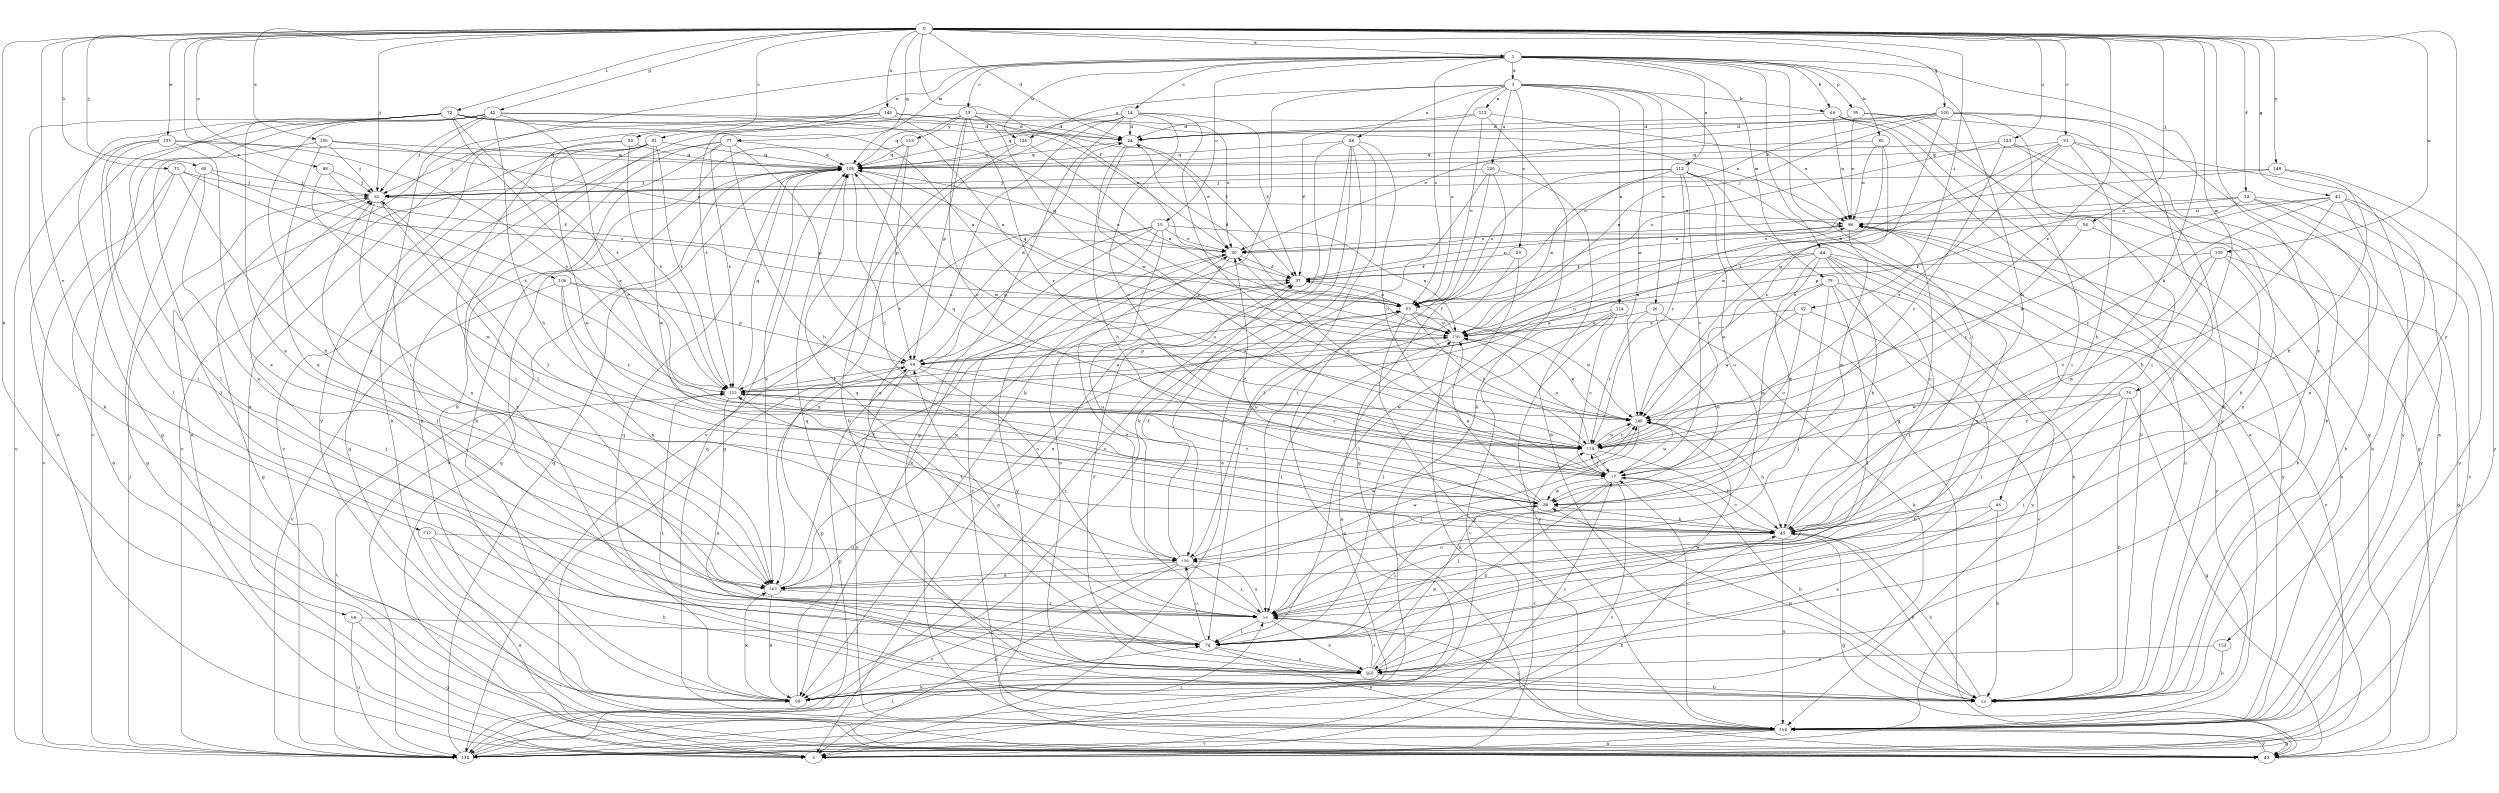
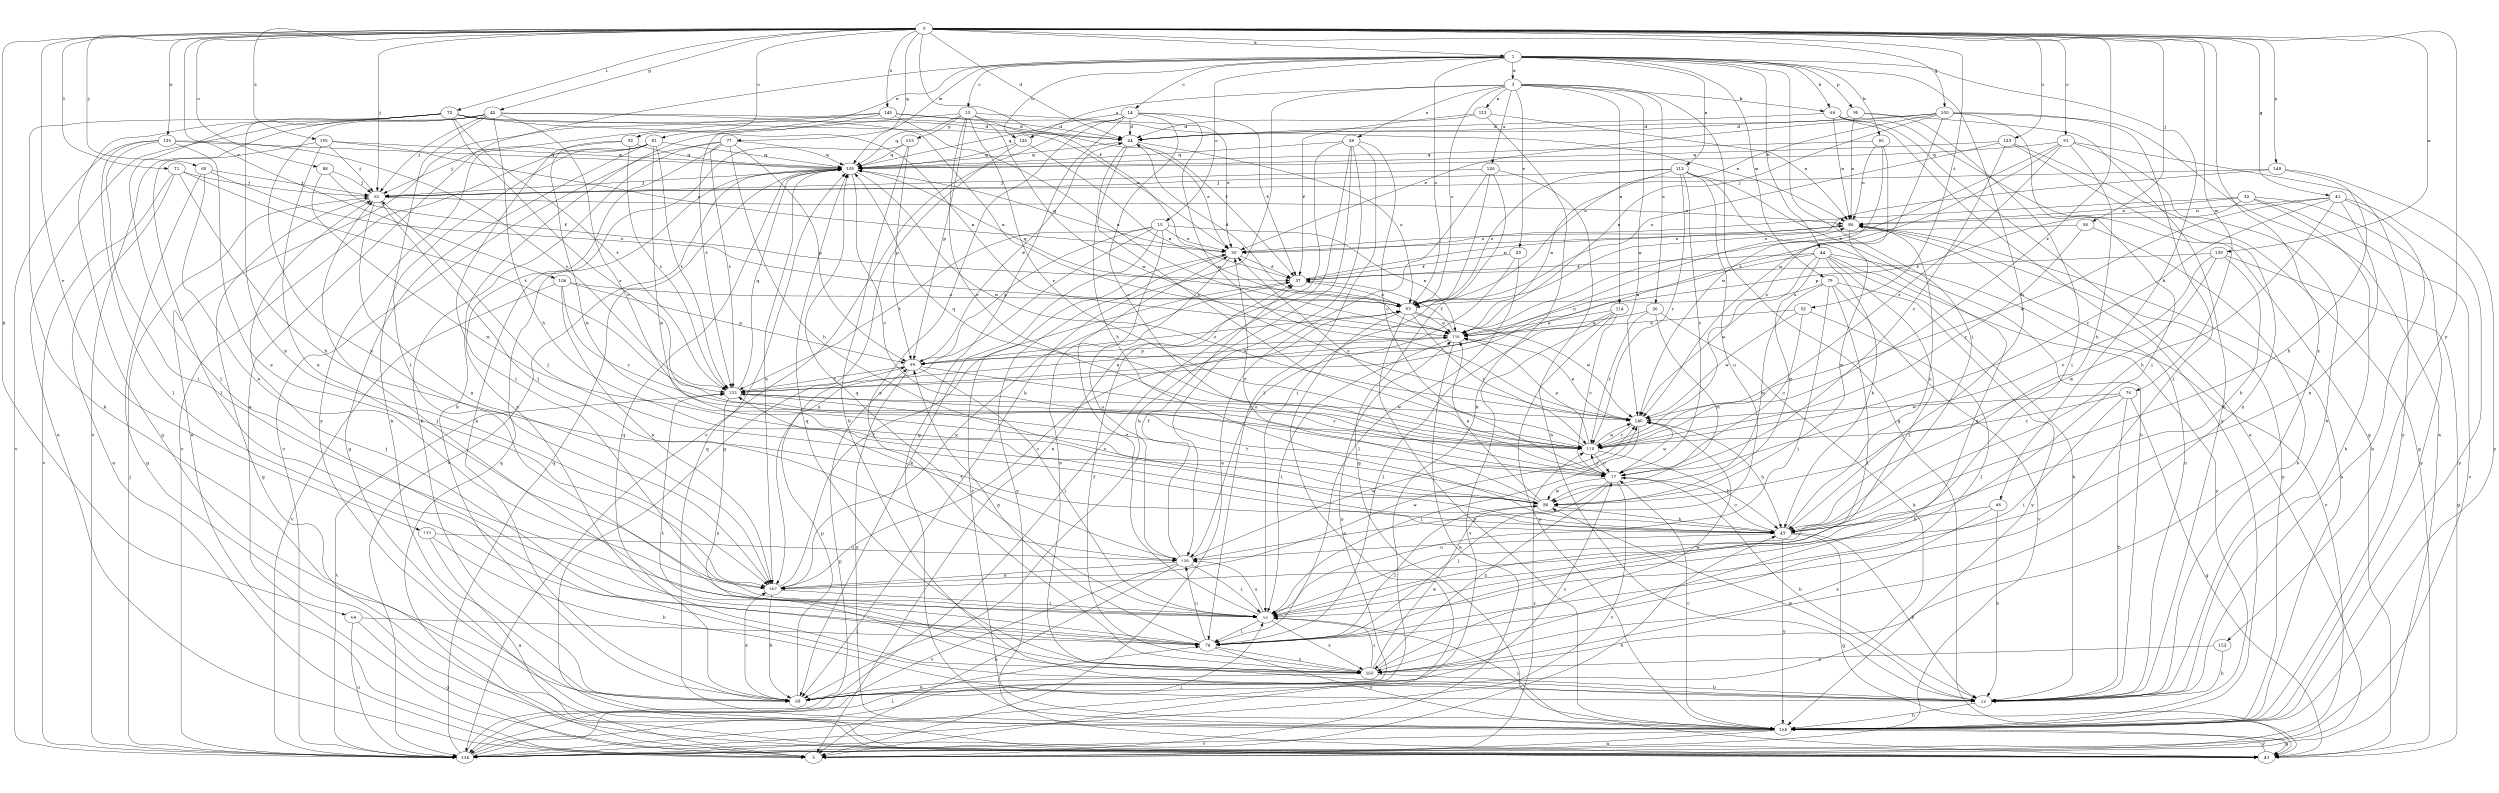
edge "0" -> "32": removed, label "f"
edge "113" -> "93": now "24" -> "93"
edge "12" -> "49": now "12" -> "154"
